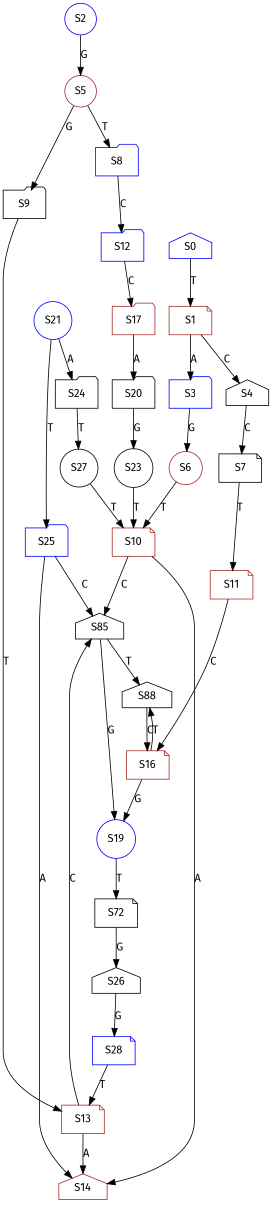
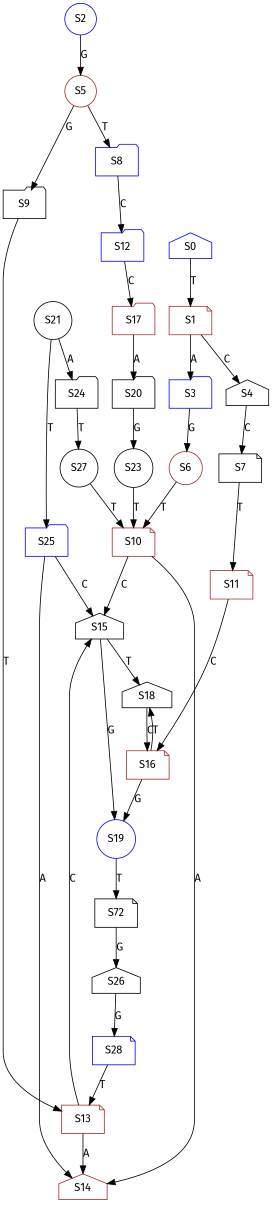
node "S21": color blue -> black
node "S85": label "S85" -> "S15"
node "S88": label "S88" -> "S18"
